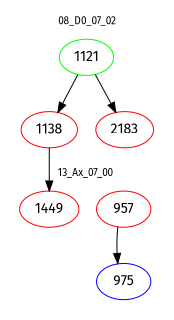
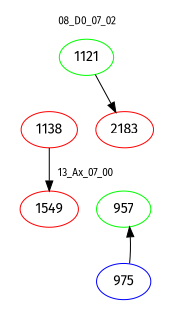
edge "1121" -> "1138": removed
node "1449": label "1449" -> "1549"
node "957": color red -> green
edge "957" -> "975": reversed
